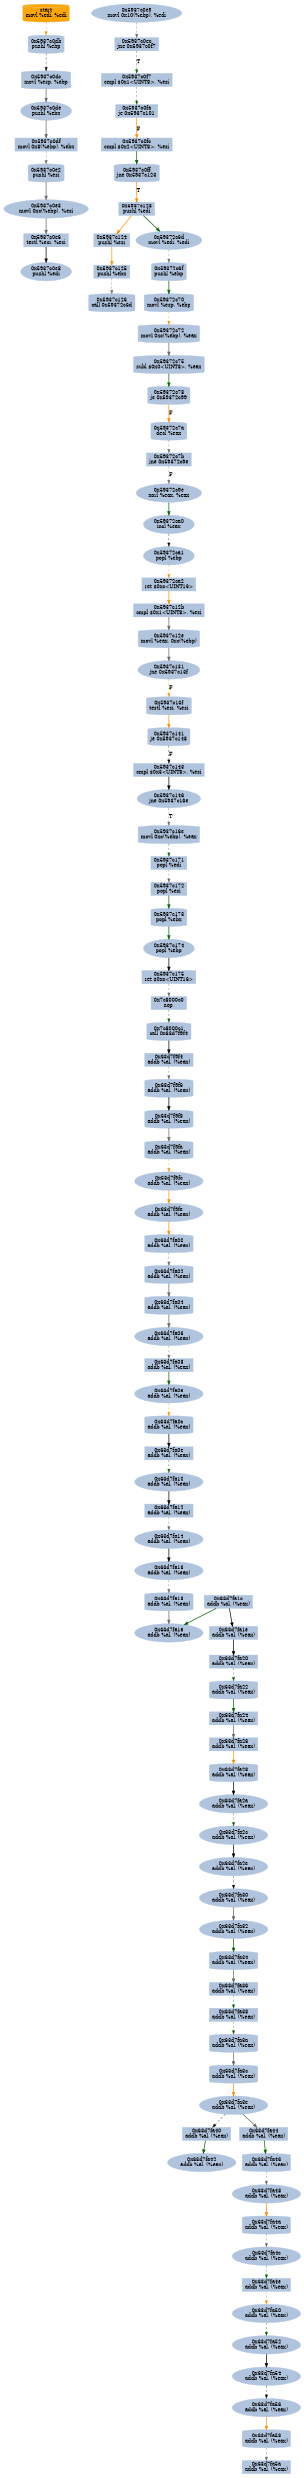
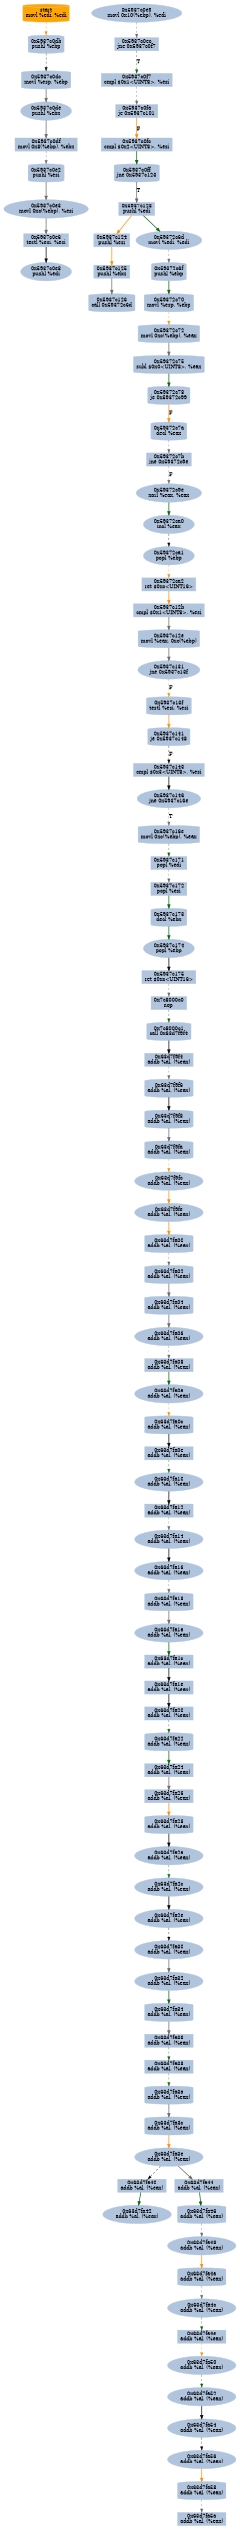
edge "0x5937c0f7 cmpl $0x1<UINT8>, %esi" -> "0x5937c0fa je 0x5937c101": color darkgreen -> gray40
edge "0x5937c0ff jne 0x5937c123" -> "0x5937c123 pushl %edi": color darkorange -> gray40
edge "0x5937c125 pushl %ebx" -> "0x5937c126 call 0x59372c6d": style dashed -> bold
node "0x5937c173 popl %ebx": label "0x5937c173 popl %ebx" -> "0x5937c173 decl %ebx"
edge "0x63d7fa1c addb %al, (%eax)" -> "0x63d7fa1a addb %al, (%eax)": reversed
